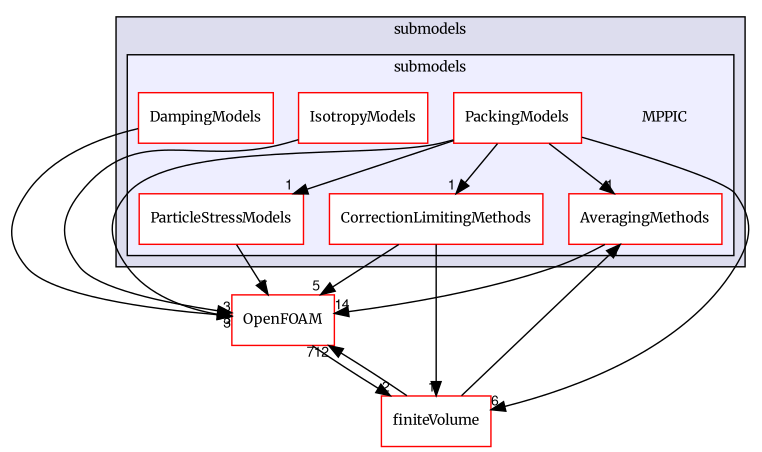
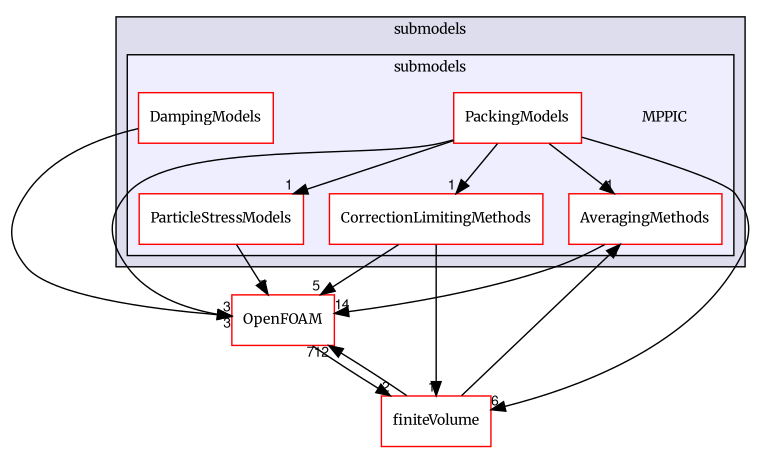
node "IsotropyModels": removed
